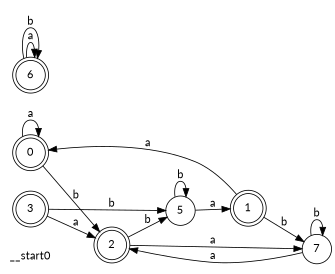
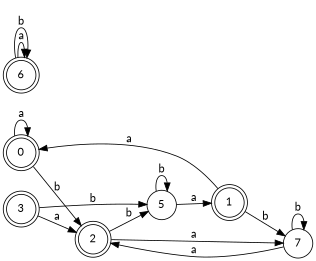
node "__start0": removed
